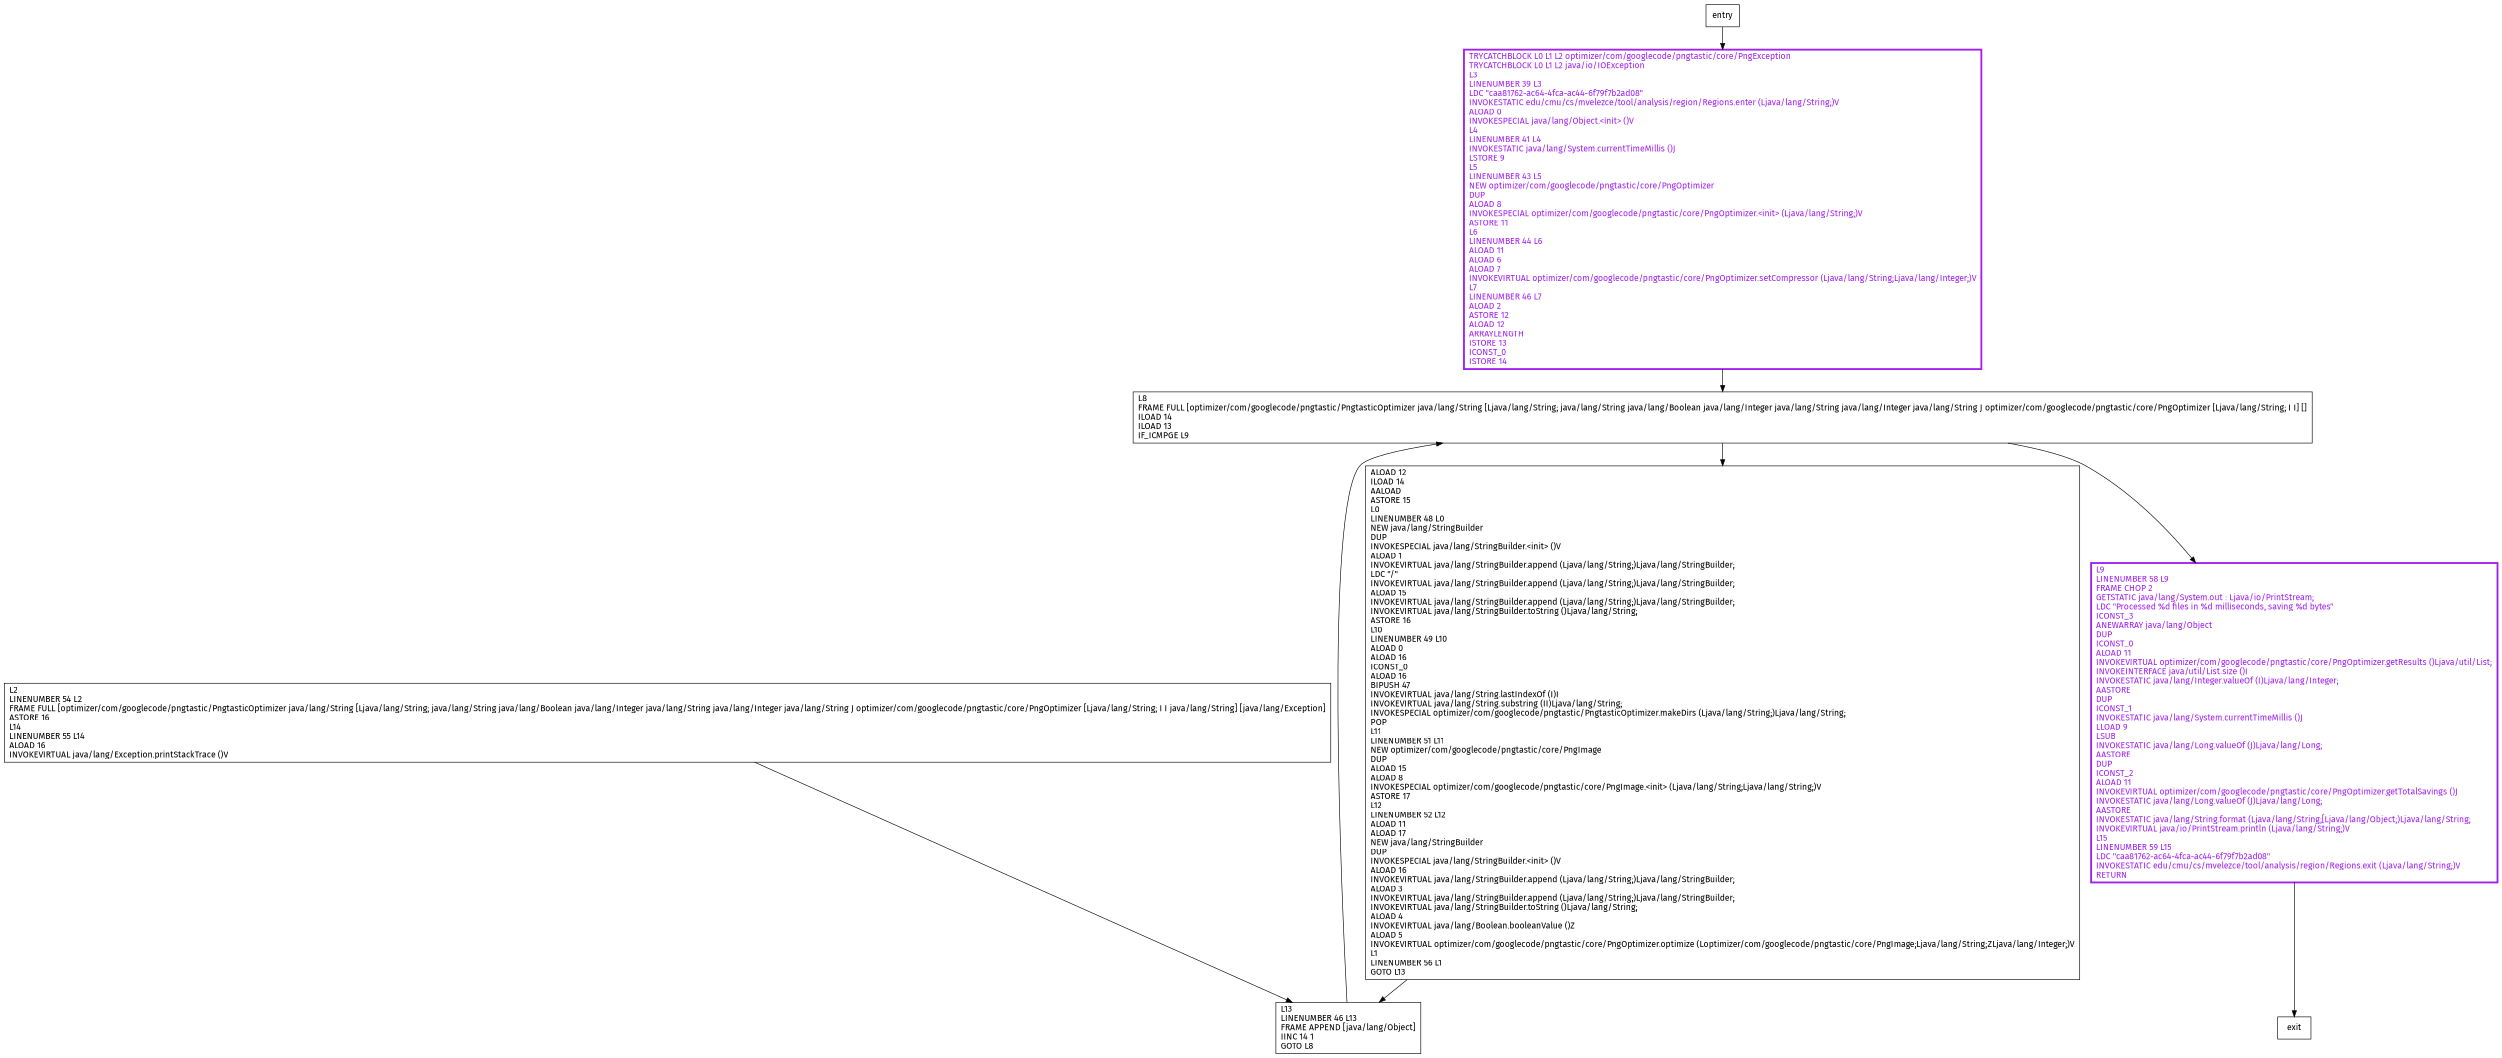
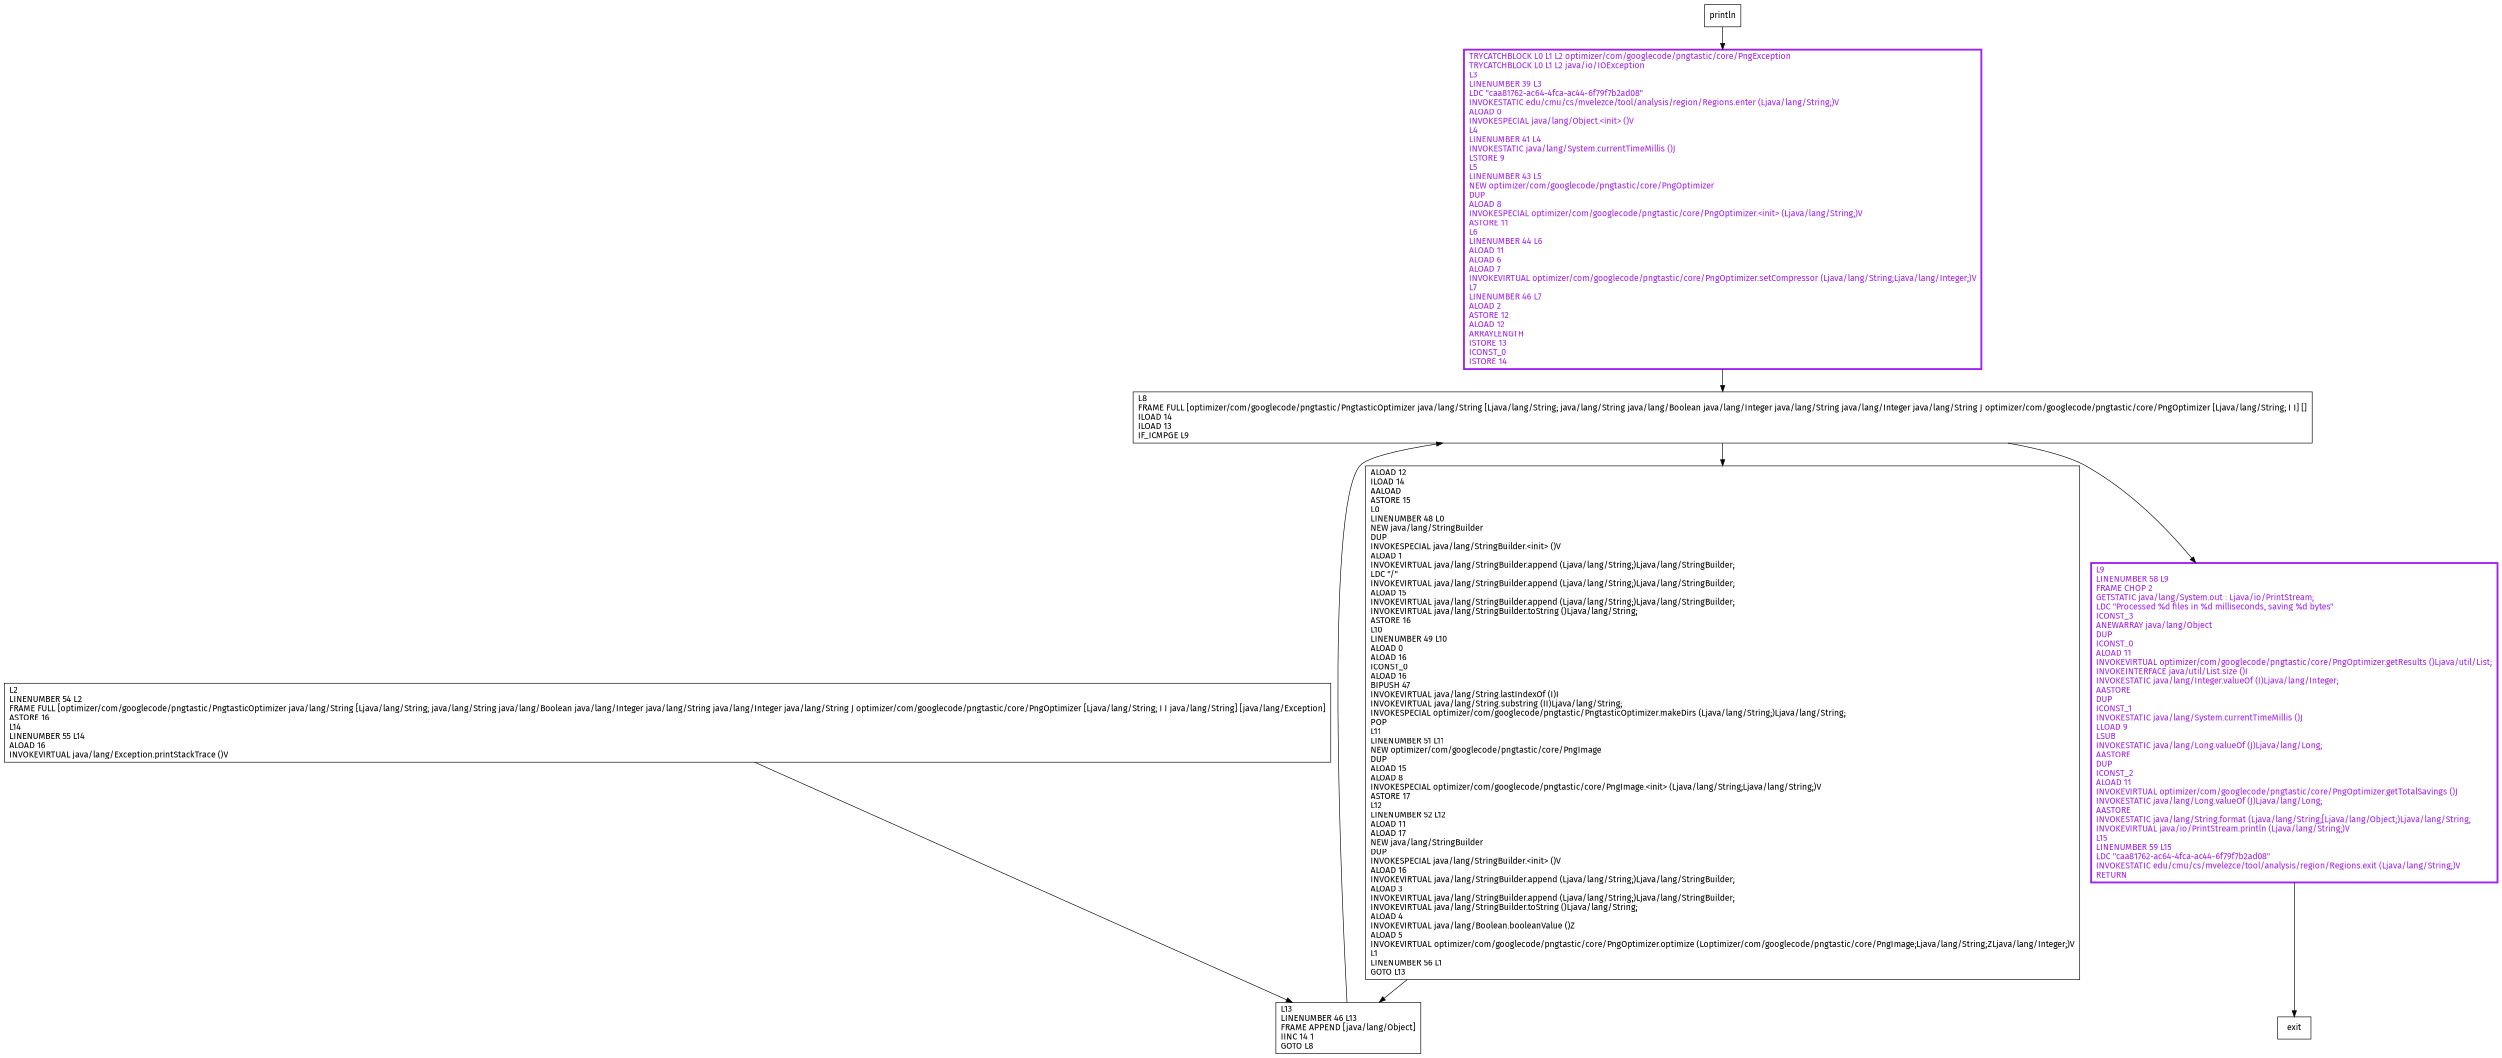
node "entry": label "entry" -> "println"
